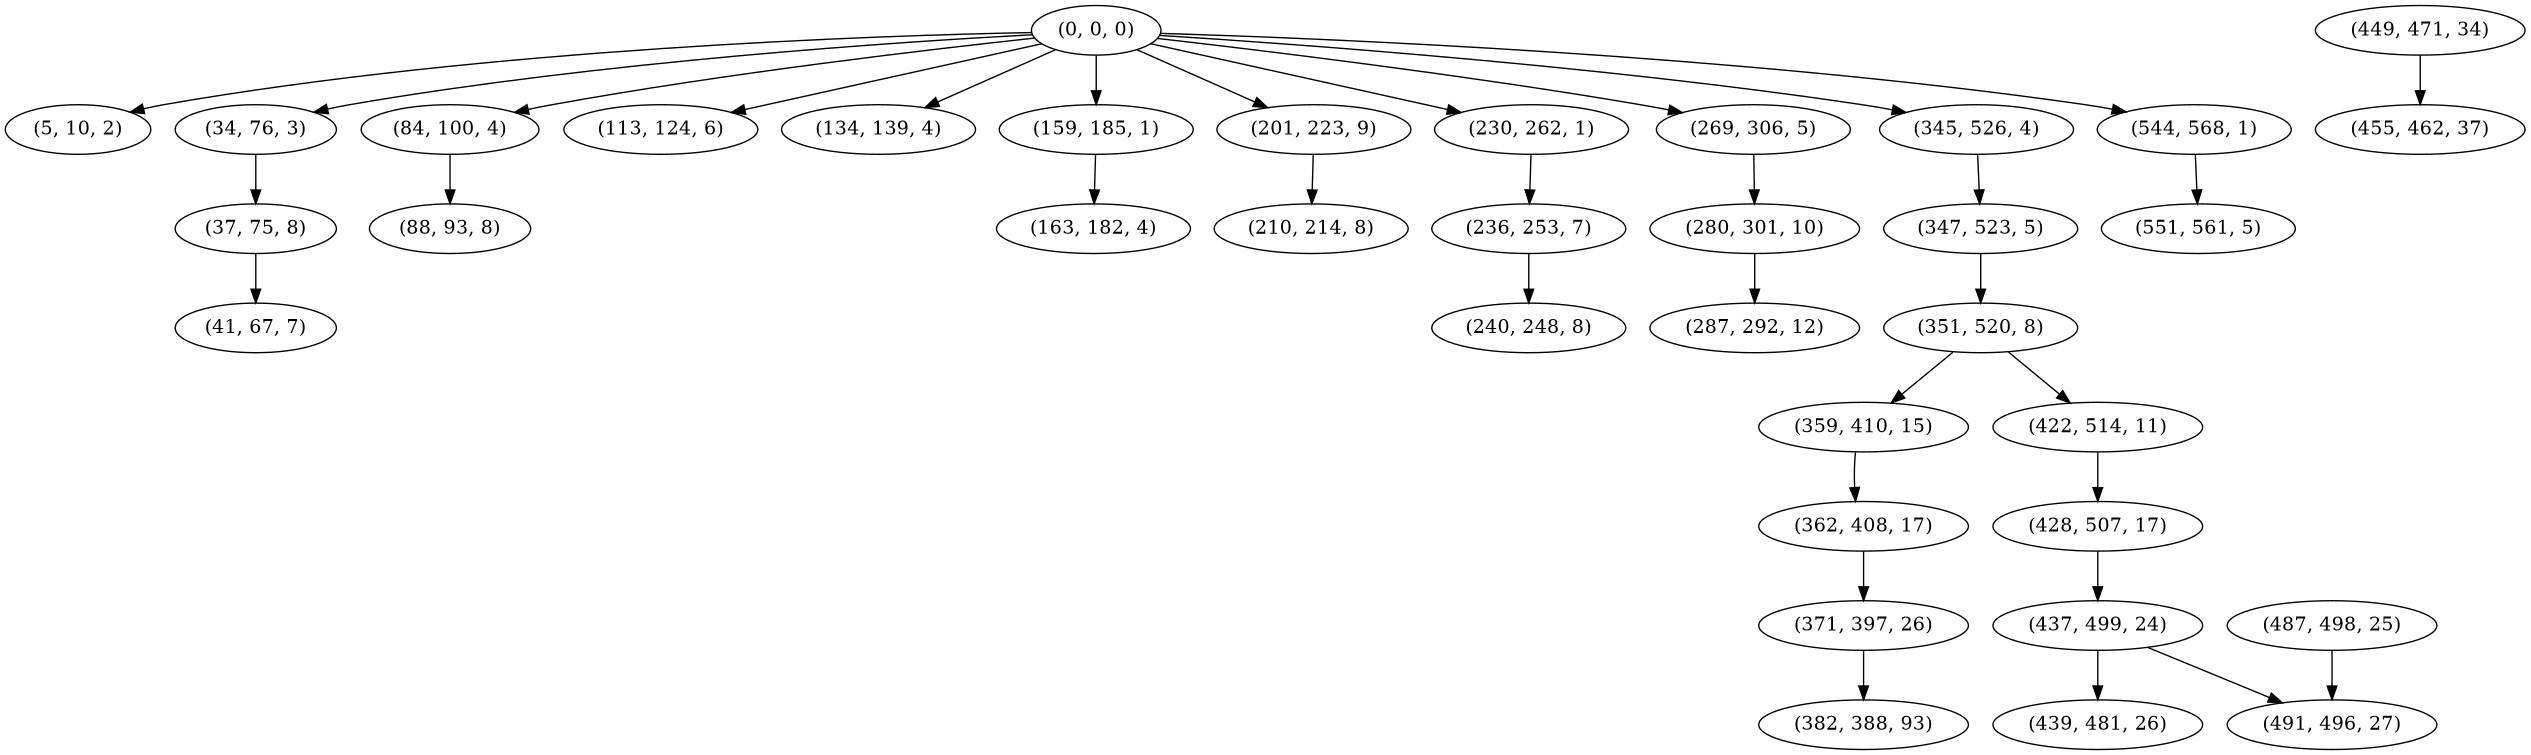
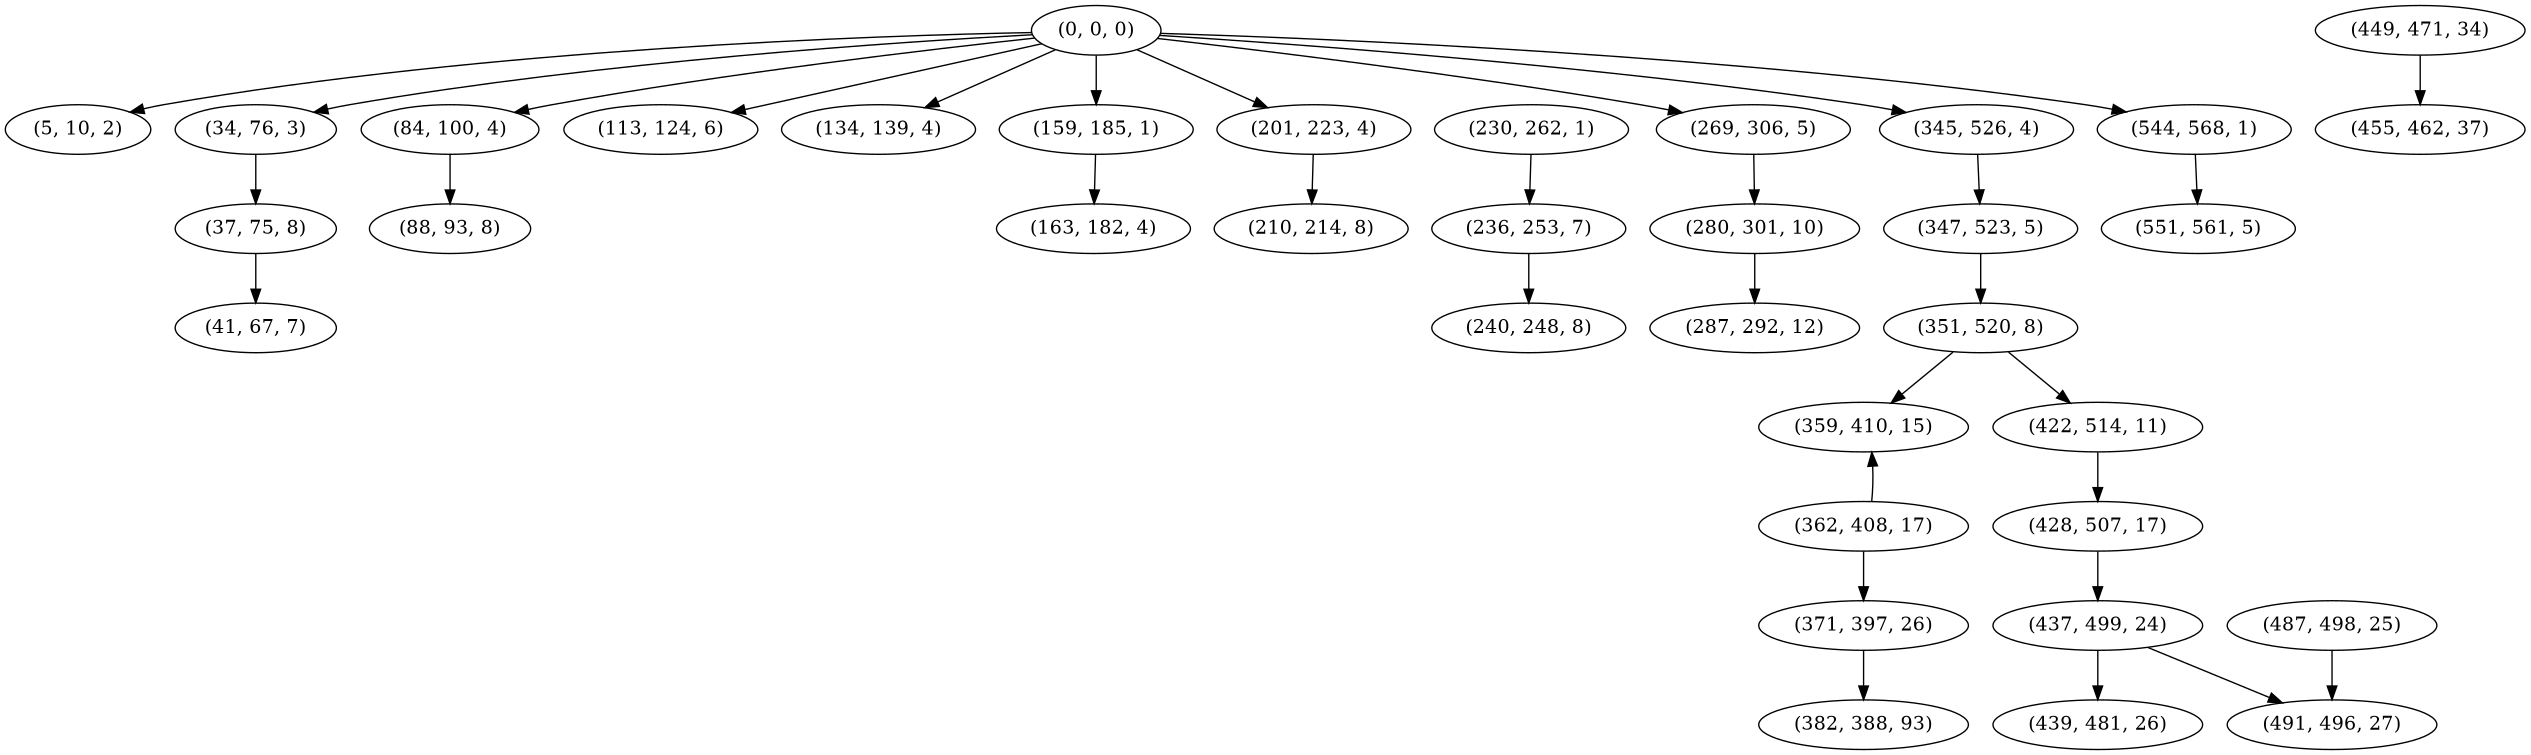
edge "(0, 0, 0)" -> "(230, 262, 1)": removed
node "(201, 223, 9)": label "(201, 223, 9)" -> "(201, 223, 4)"
edge "(359, 410, 15)" -> "(362, 408, 17)": reversed
